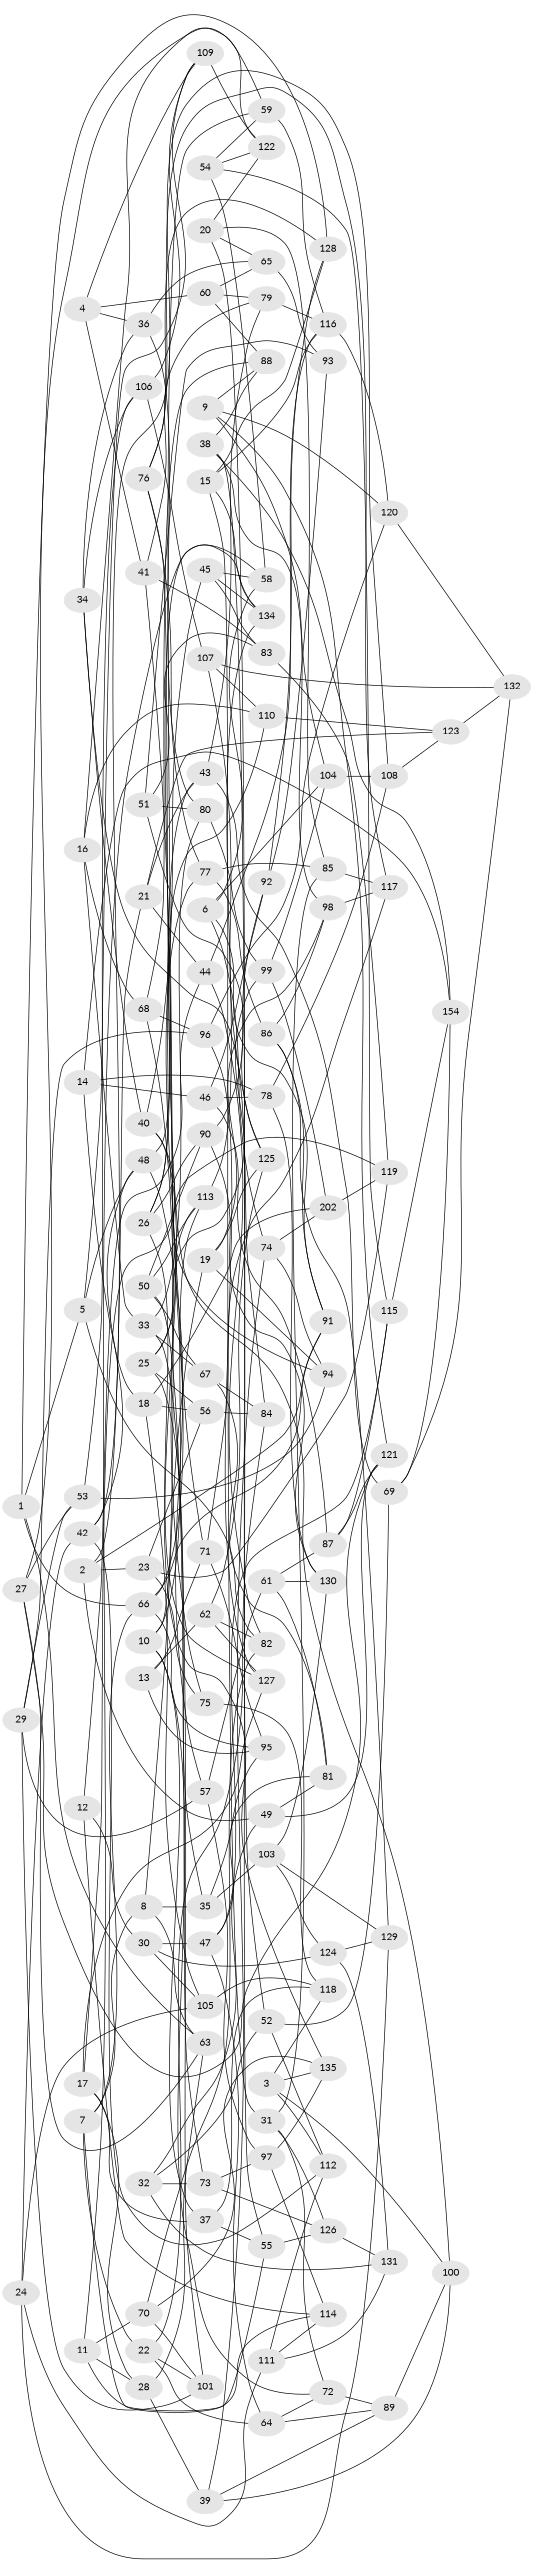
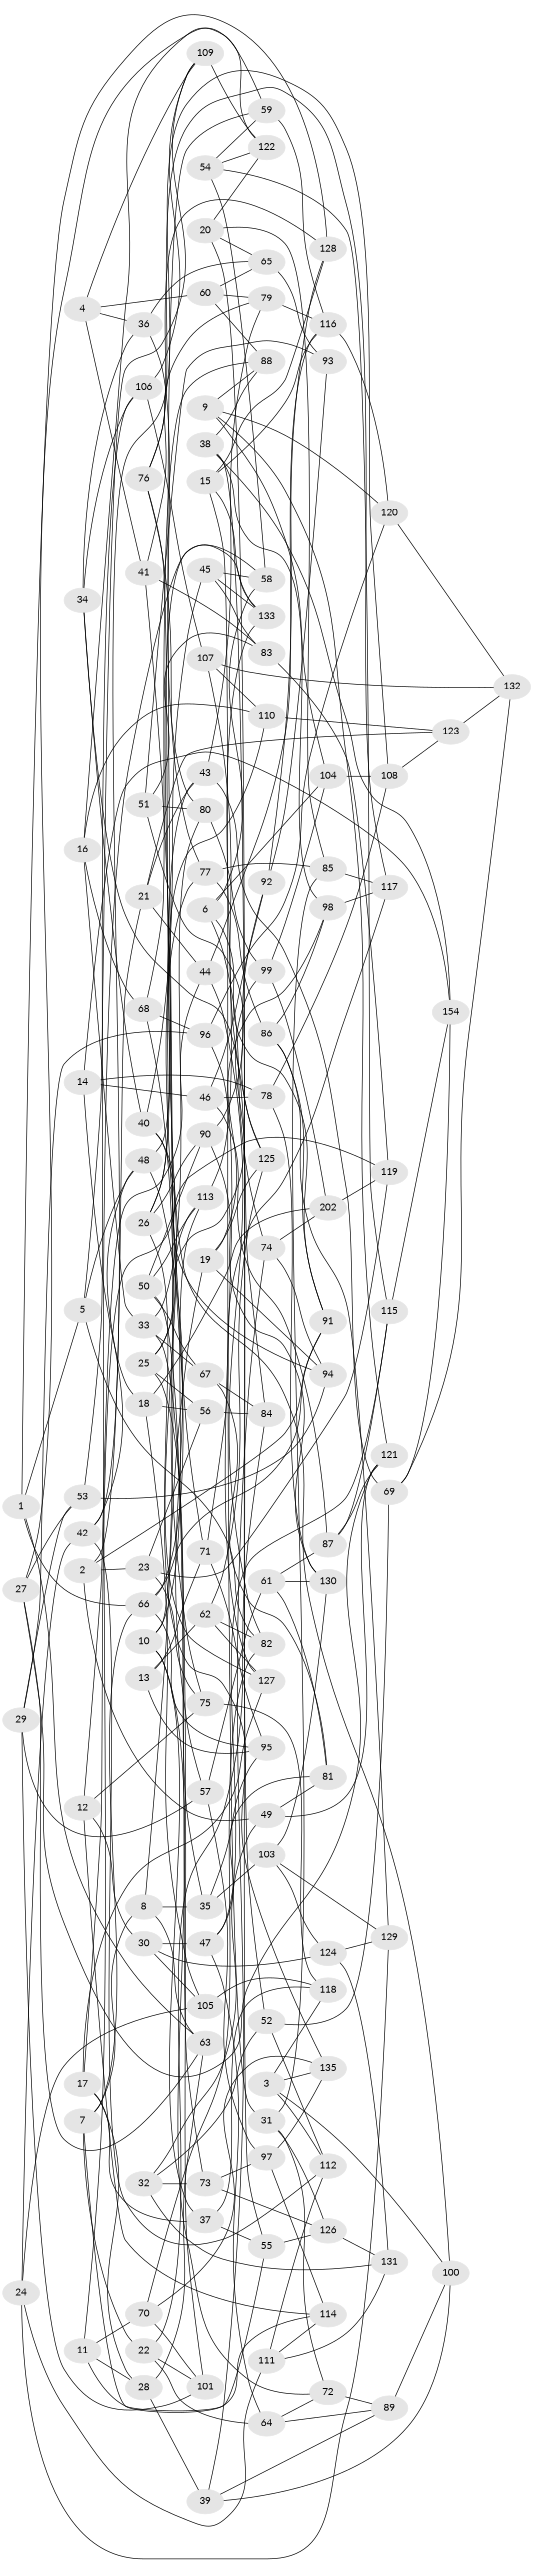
node "134": label "134" -> "133"
edge "75" -- "12": added
